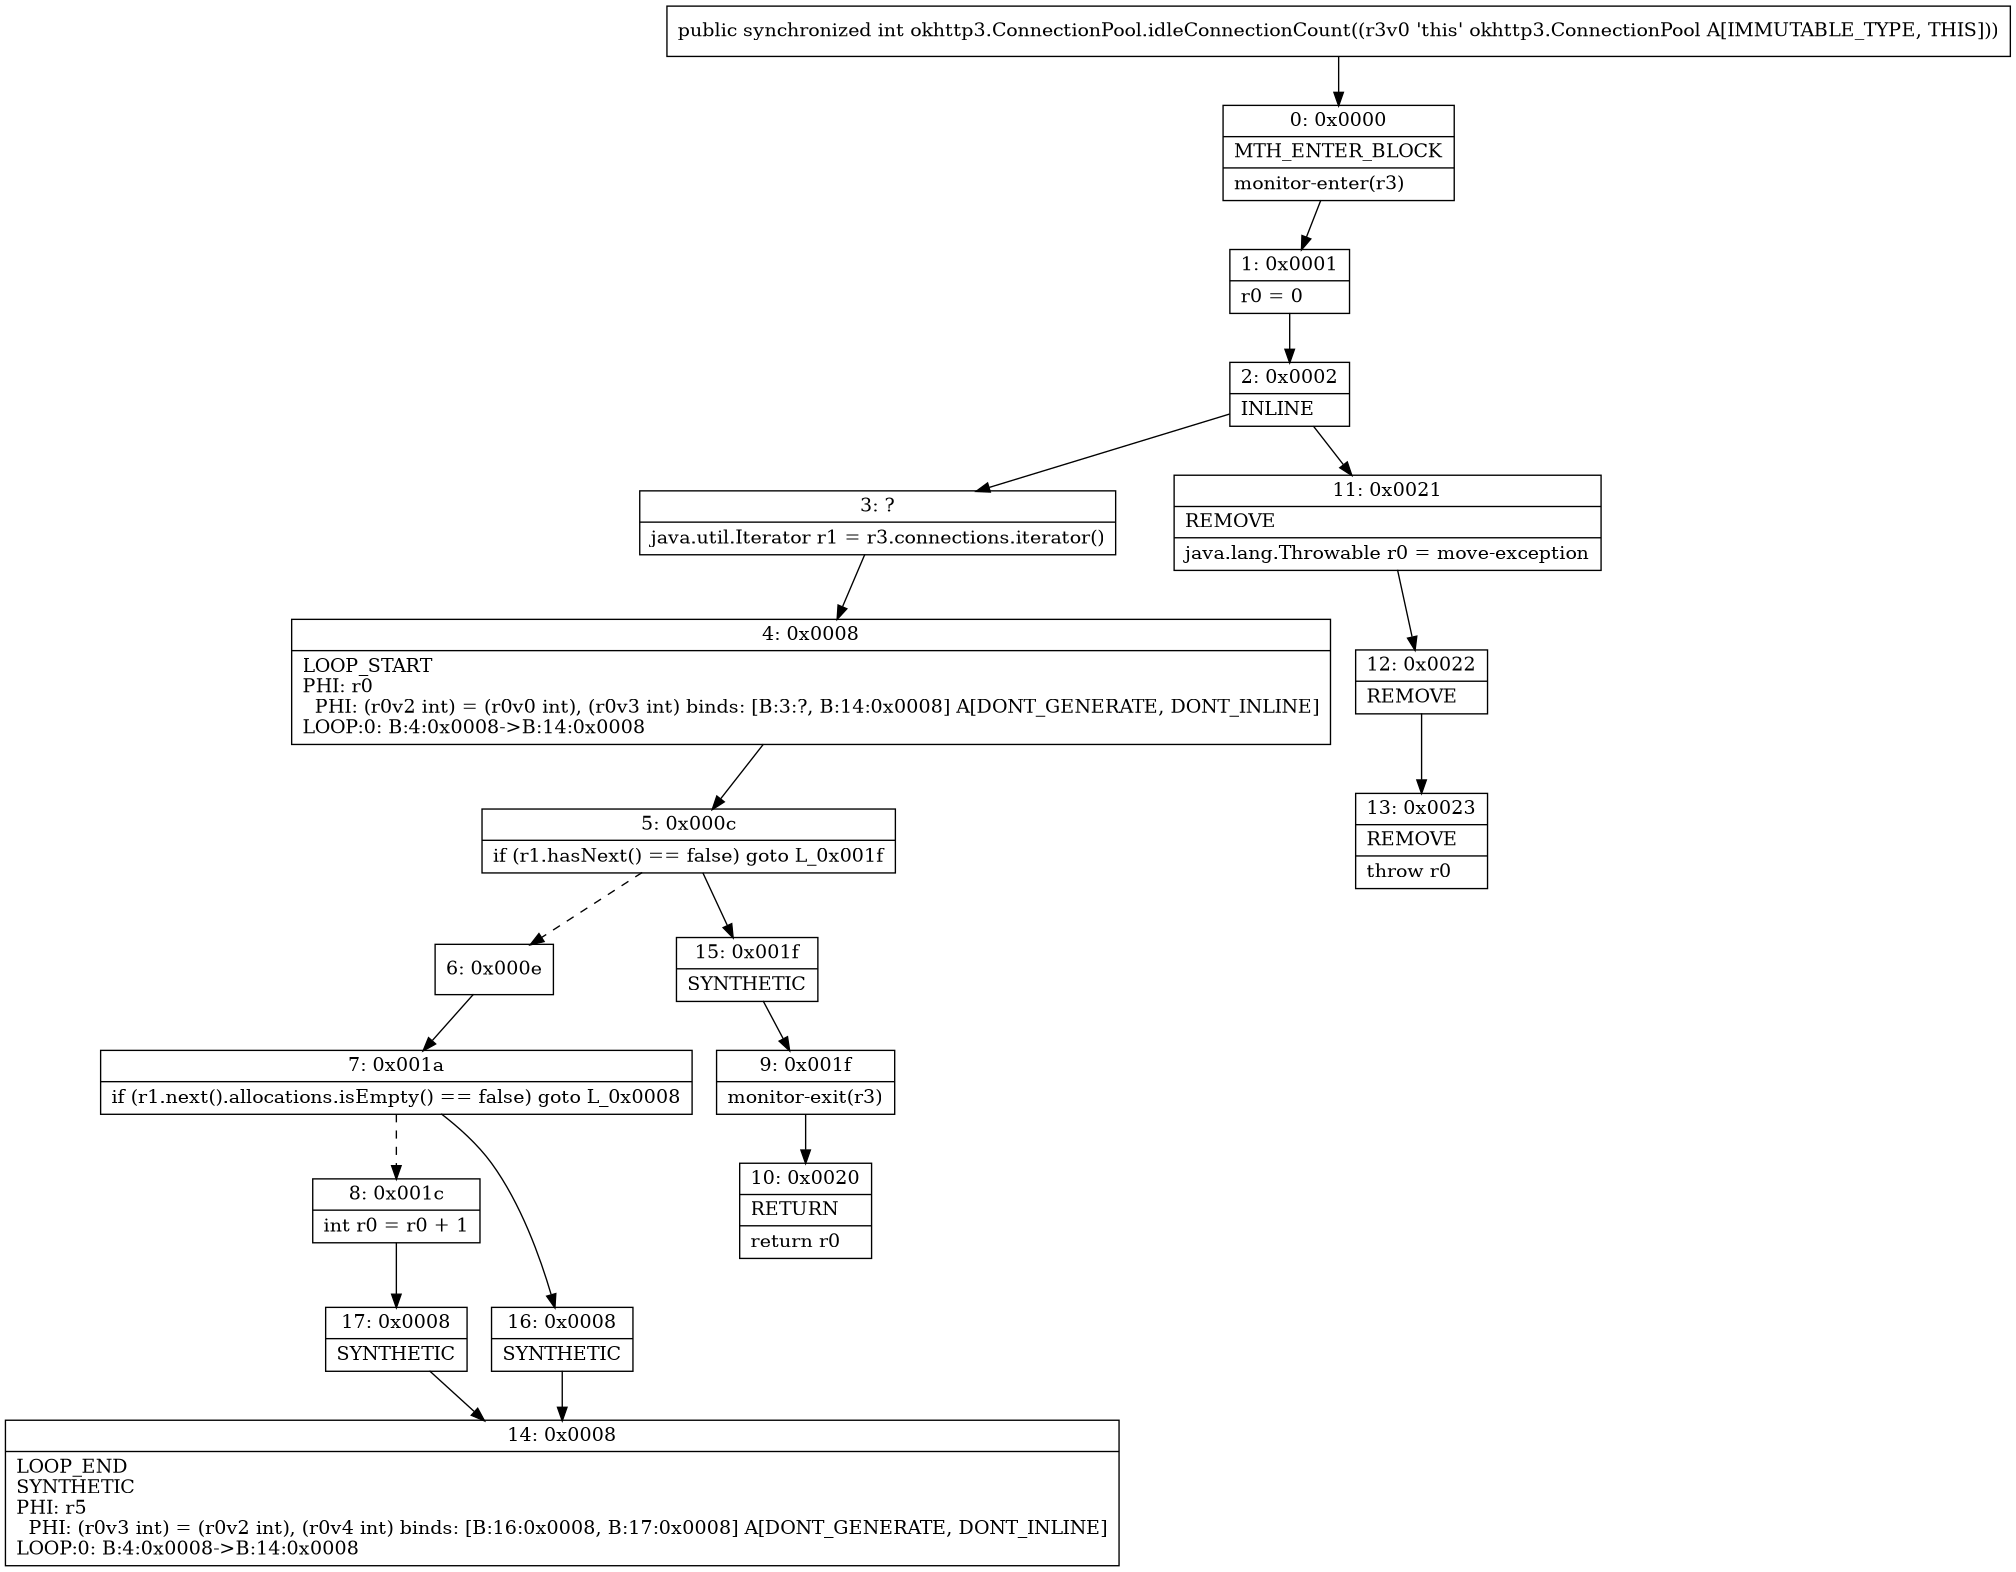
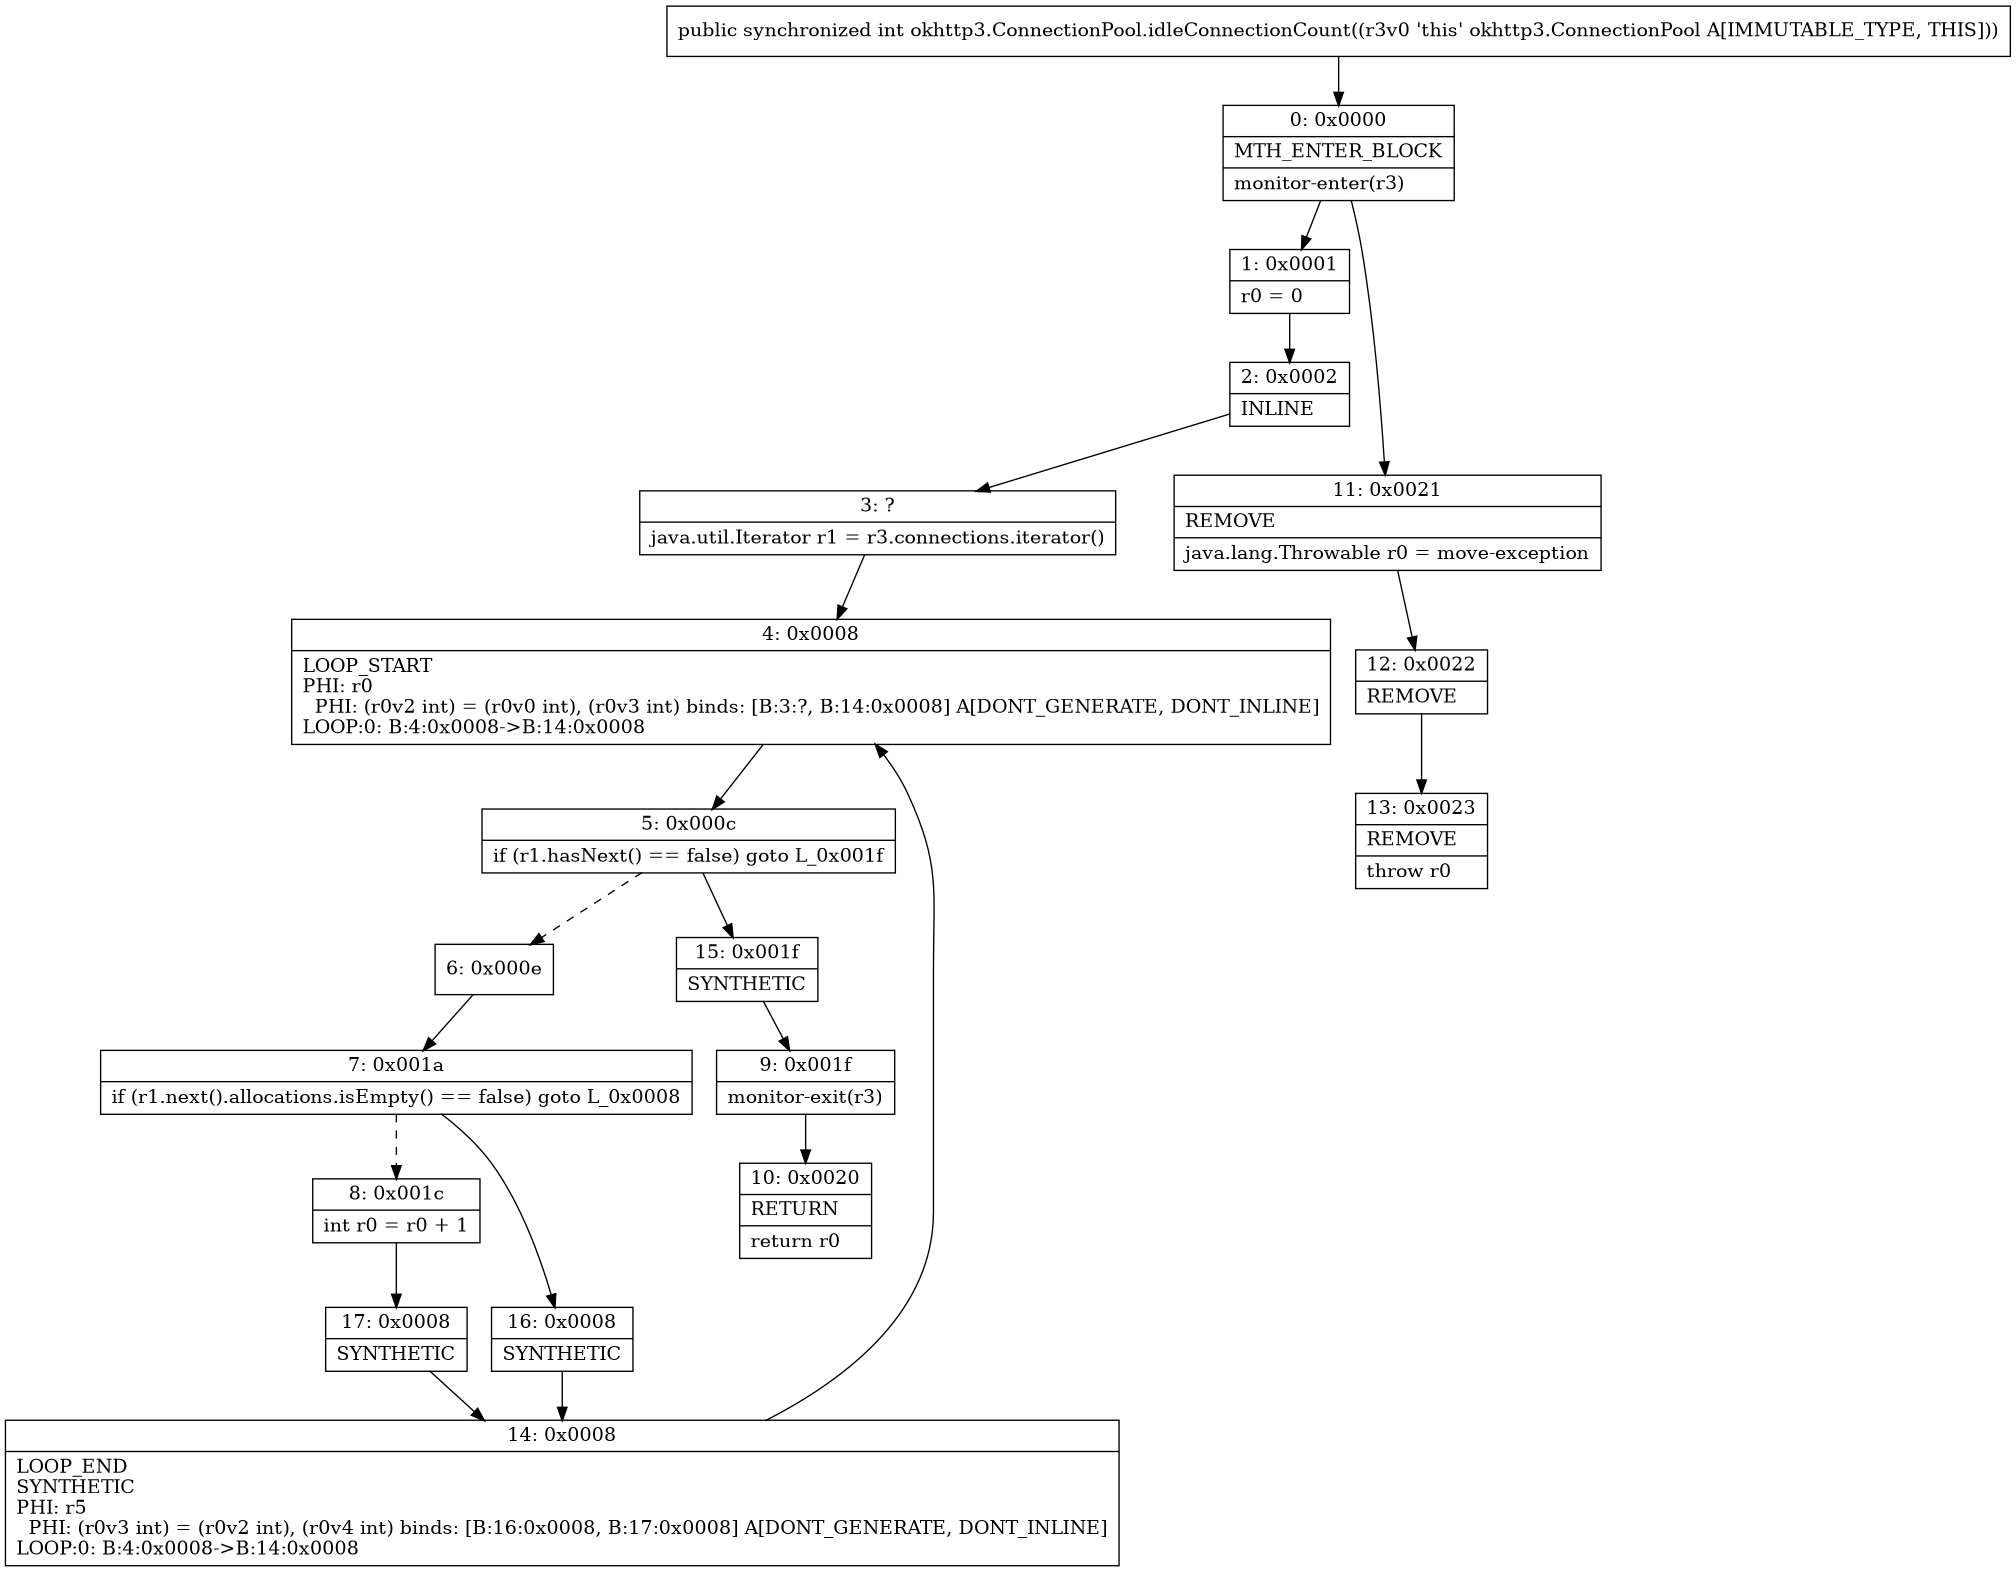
edge "2: 0x0002" -> "11: 0x0021": now "0: 0x0000" -> "11: 0x0021"
edge "14: 0x0008" -> "4: 0x0008": added
